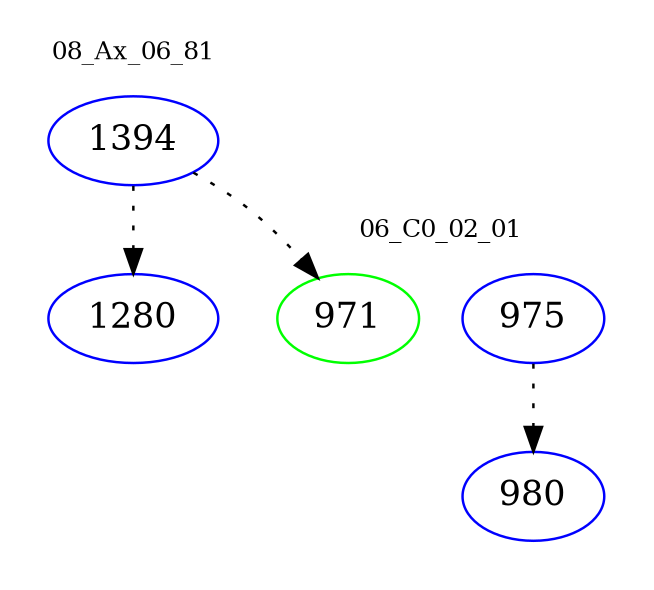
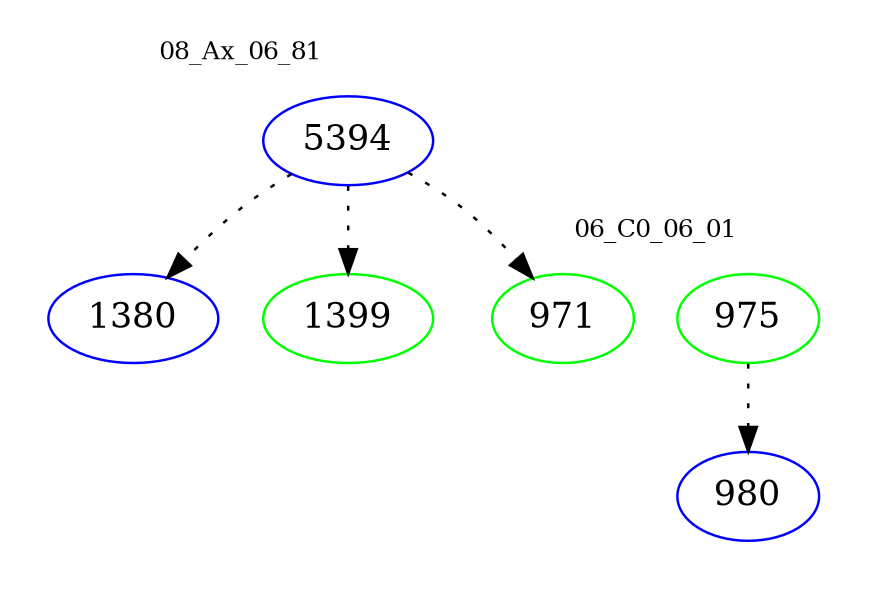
node "1394": label "1394" -> "5394"
cluster "06_C0_02_01": label "06_C0_02_01" -> "06_C0_06_01"
node "1280": label "1280" -> "1380"
node "1399": added
node "975": color blue -> green
